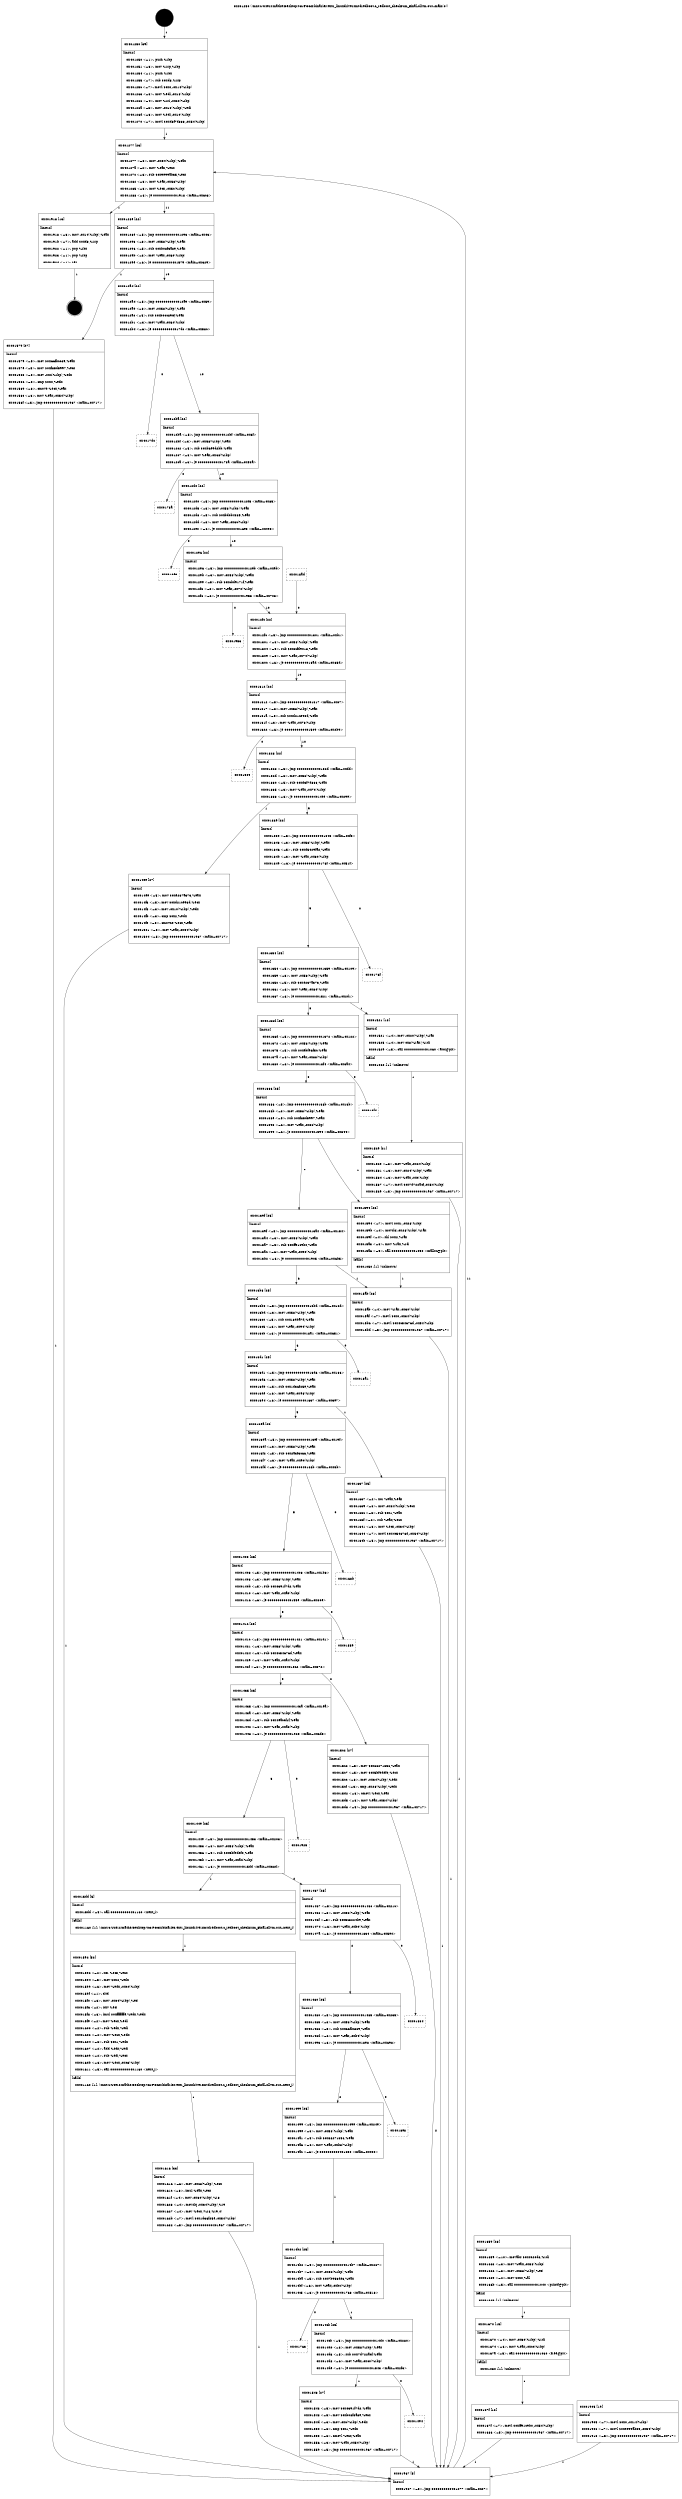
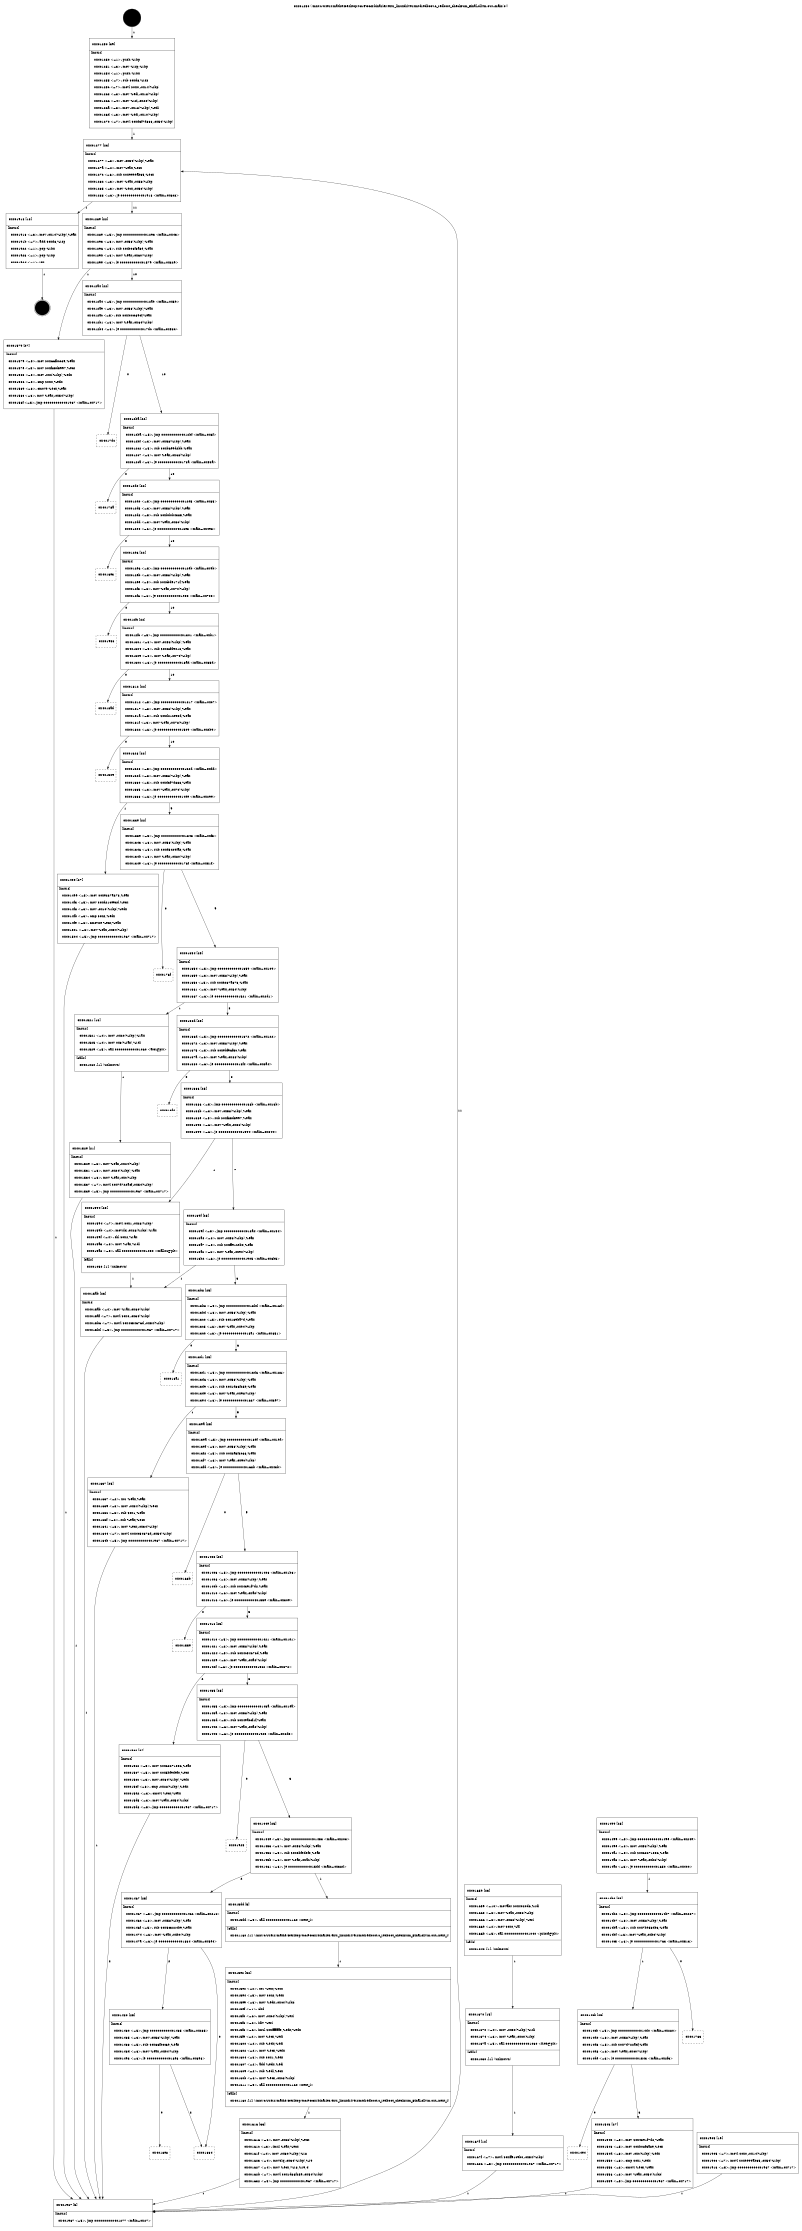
edge "0x4018ad" -> "0x4012fc [22]": reversed
edge "0x401480 [25]" -> "0x401499 [25]": now "0x401480 [25]" -> "0x401834"
edge "0x4014cb [25]" -> "0x401543 [27]": label " 1" -> " 3"
